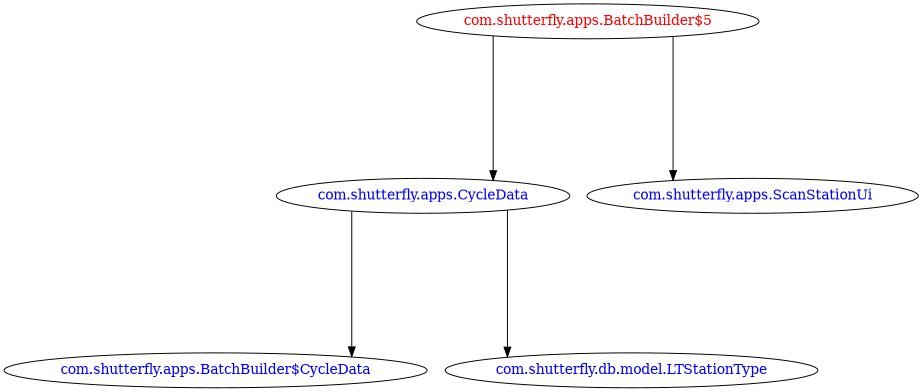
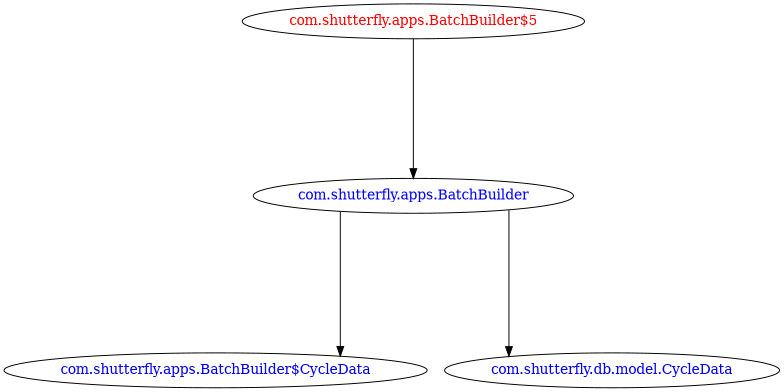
node "com.shutterfly.apps.CycleData": label "com.shutterfly.apps.CycleData" -> "com.shutterfly.apps.BatchBuilder"
node "com.shutterfly.apps.ScanStationUi": removed
node "com.shutterfly.db.model.LTStationType": label "com.shutterfly.db.model.LTStationType" -> "com.shutterfly.db.model.CycleData"
